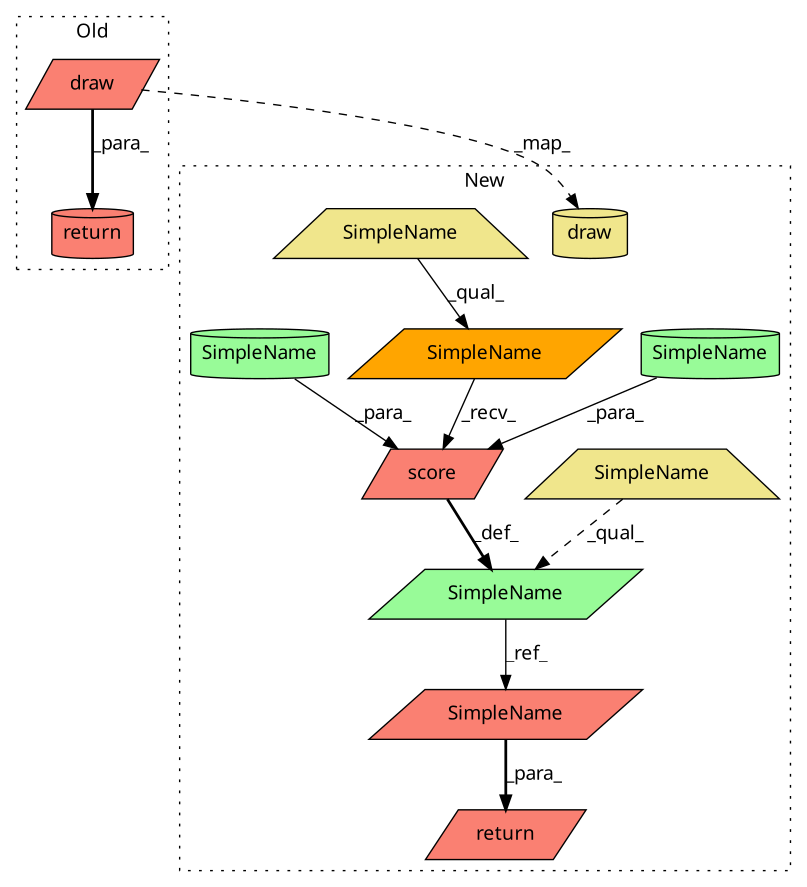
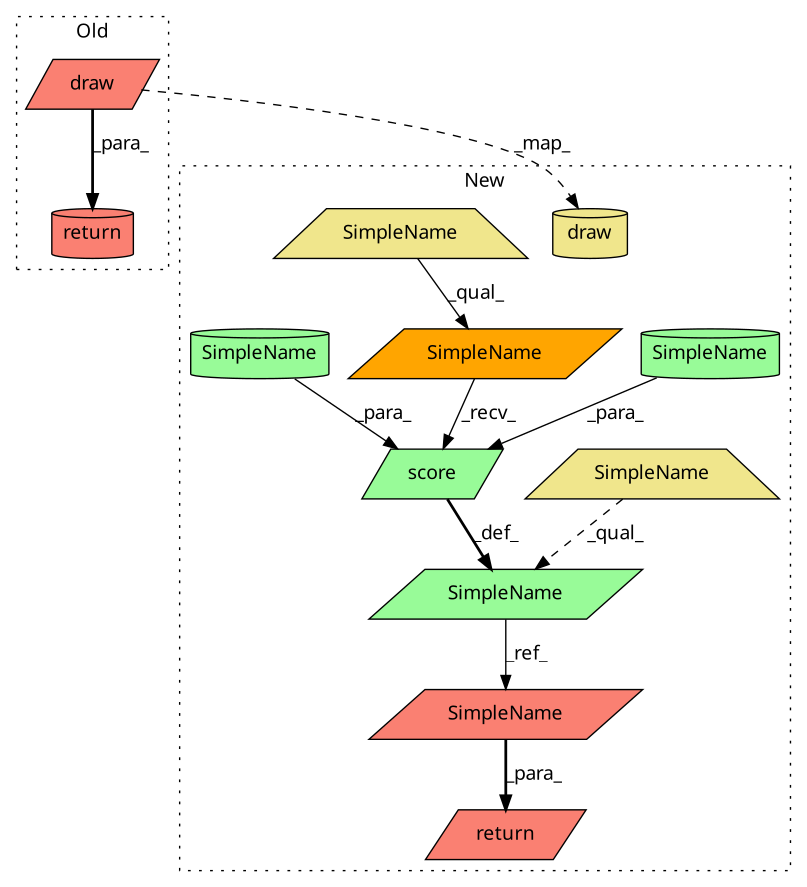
node "score": fillcolor salmon -> palegreen
